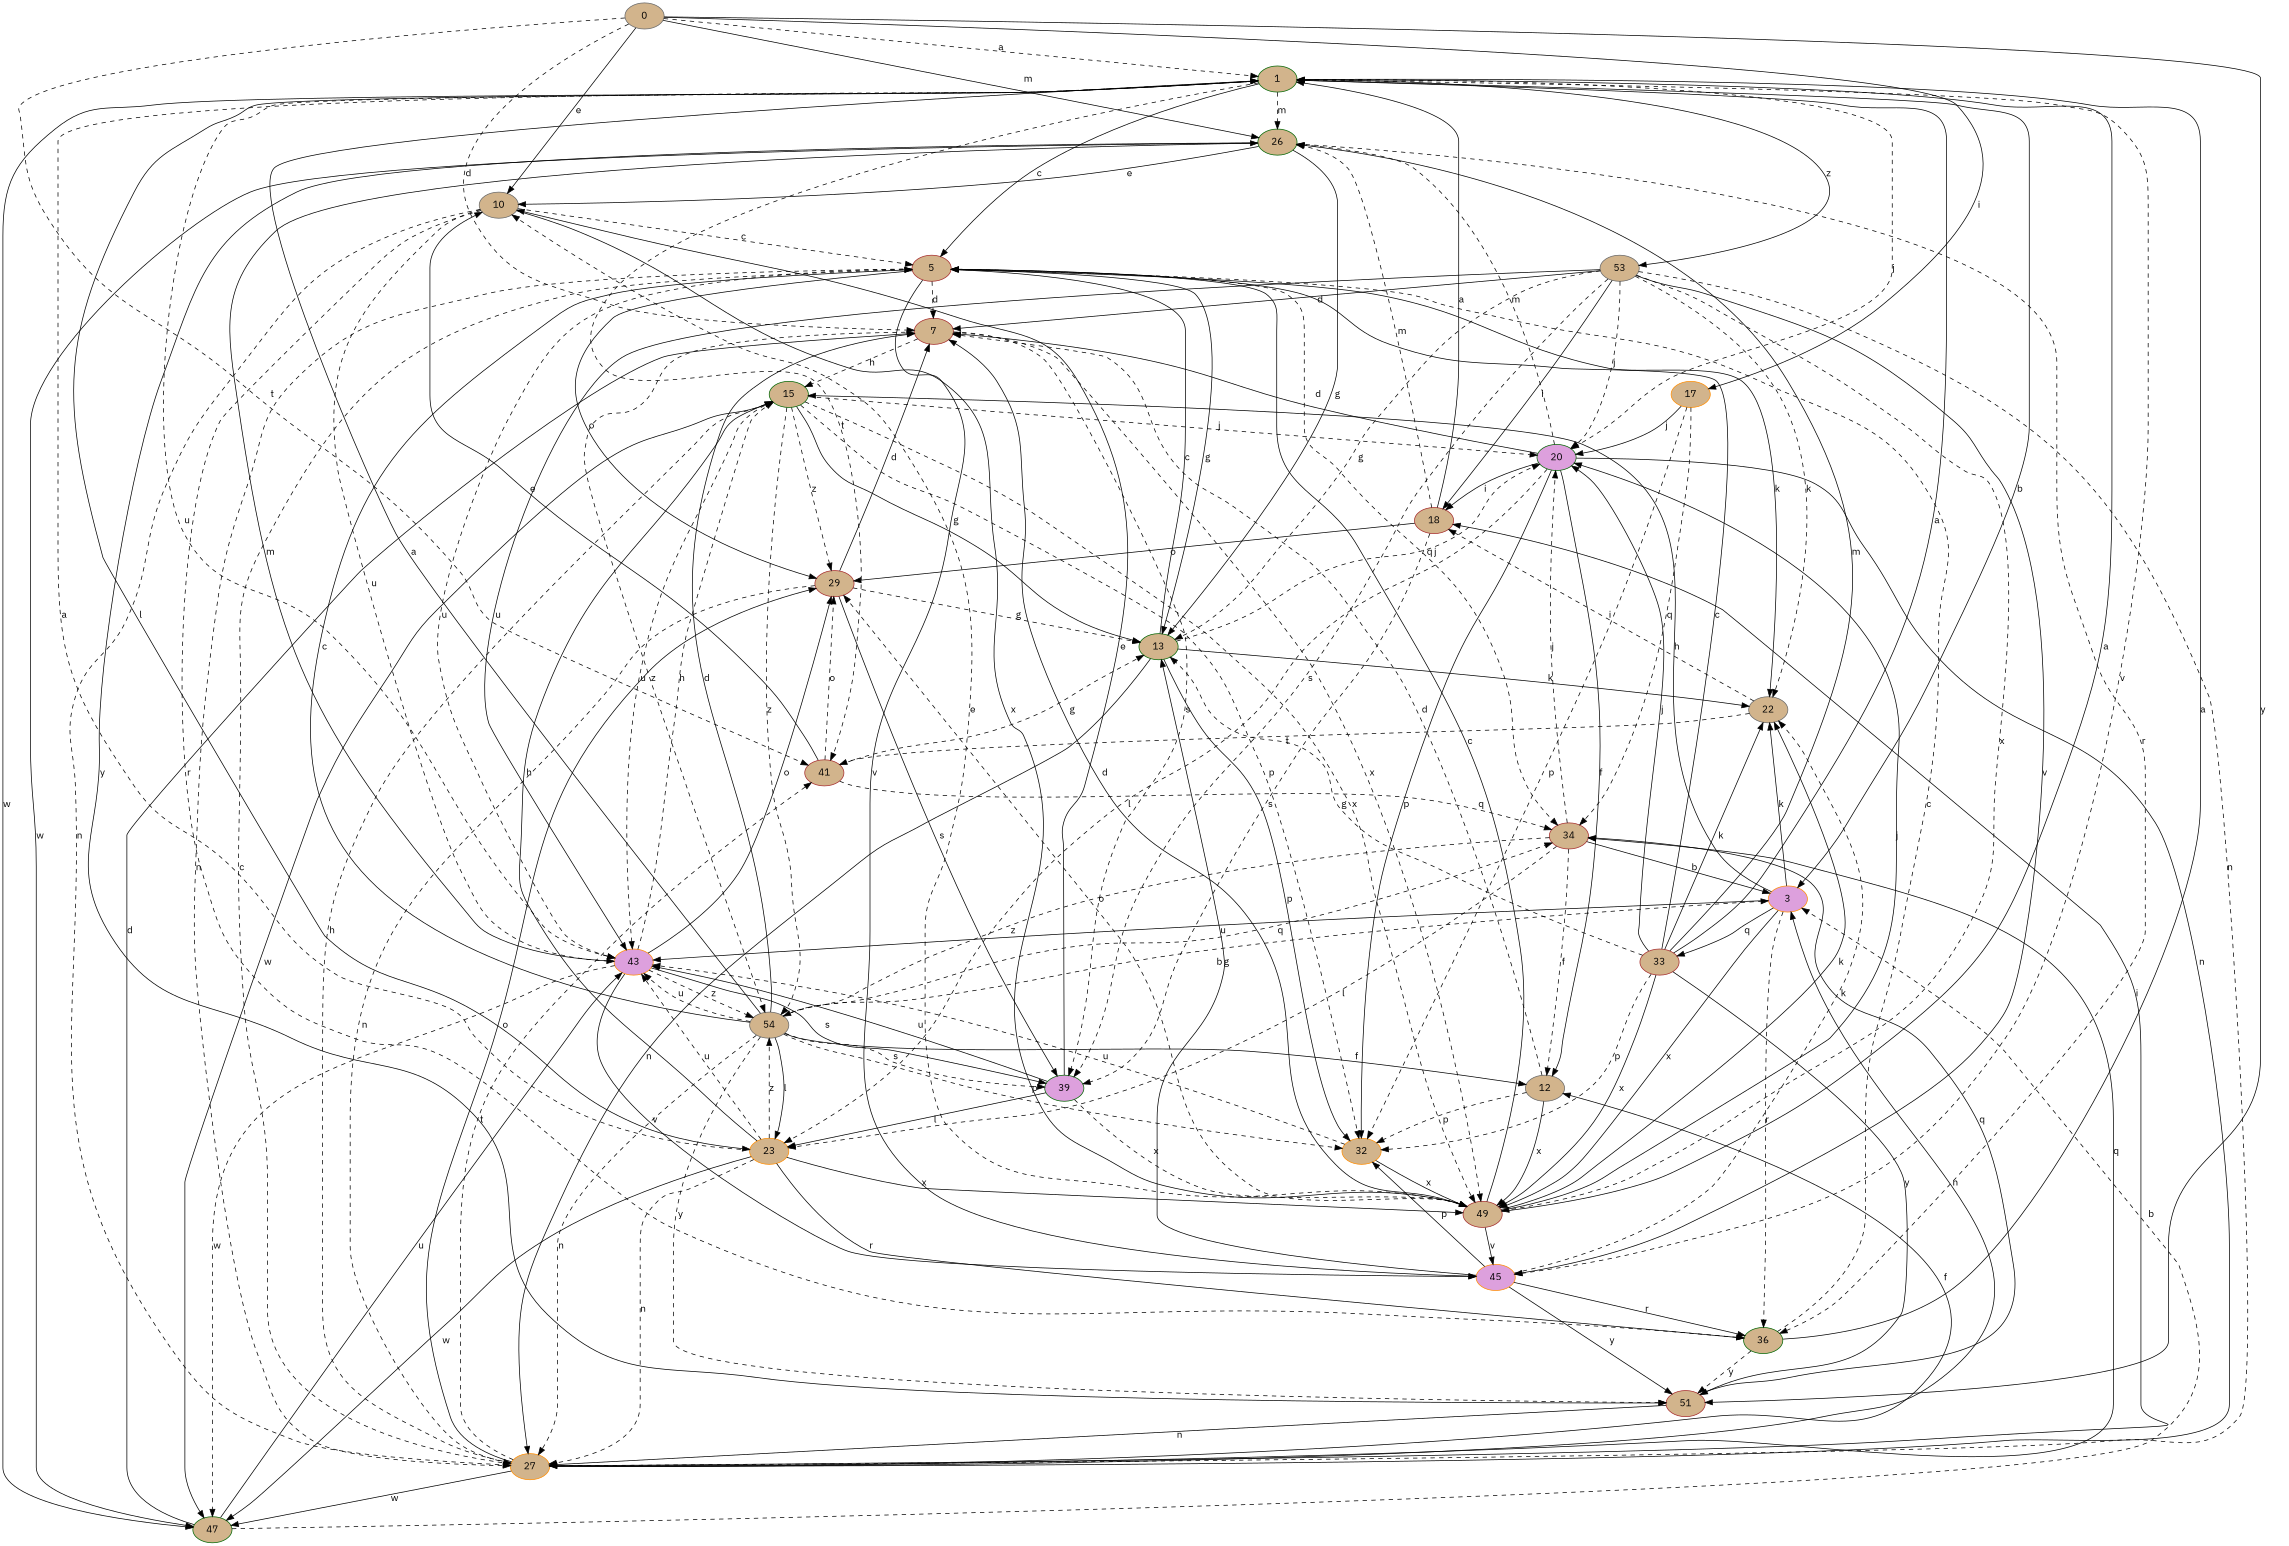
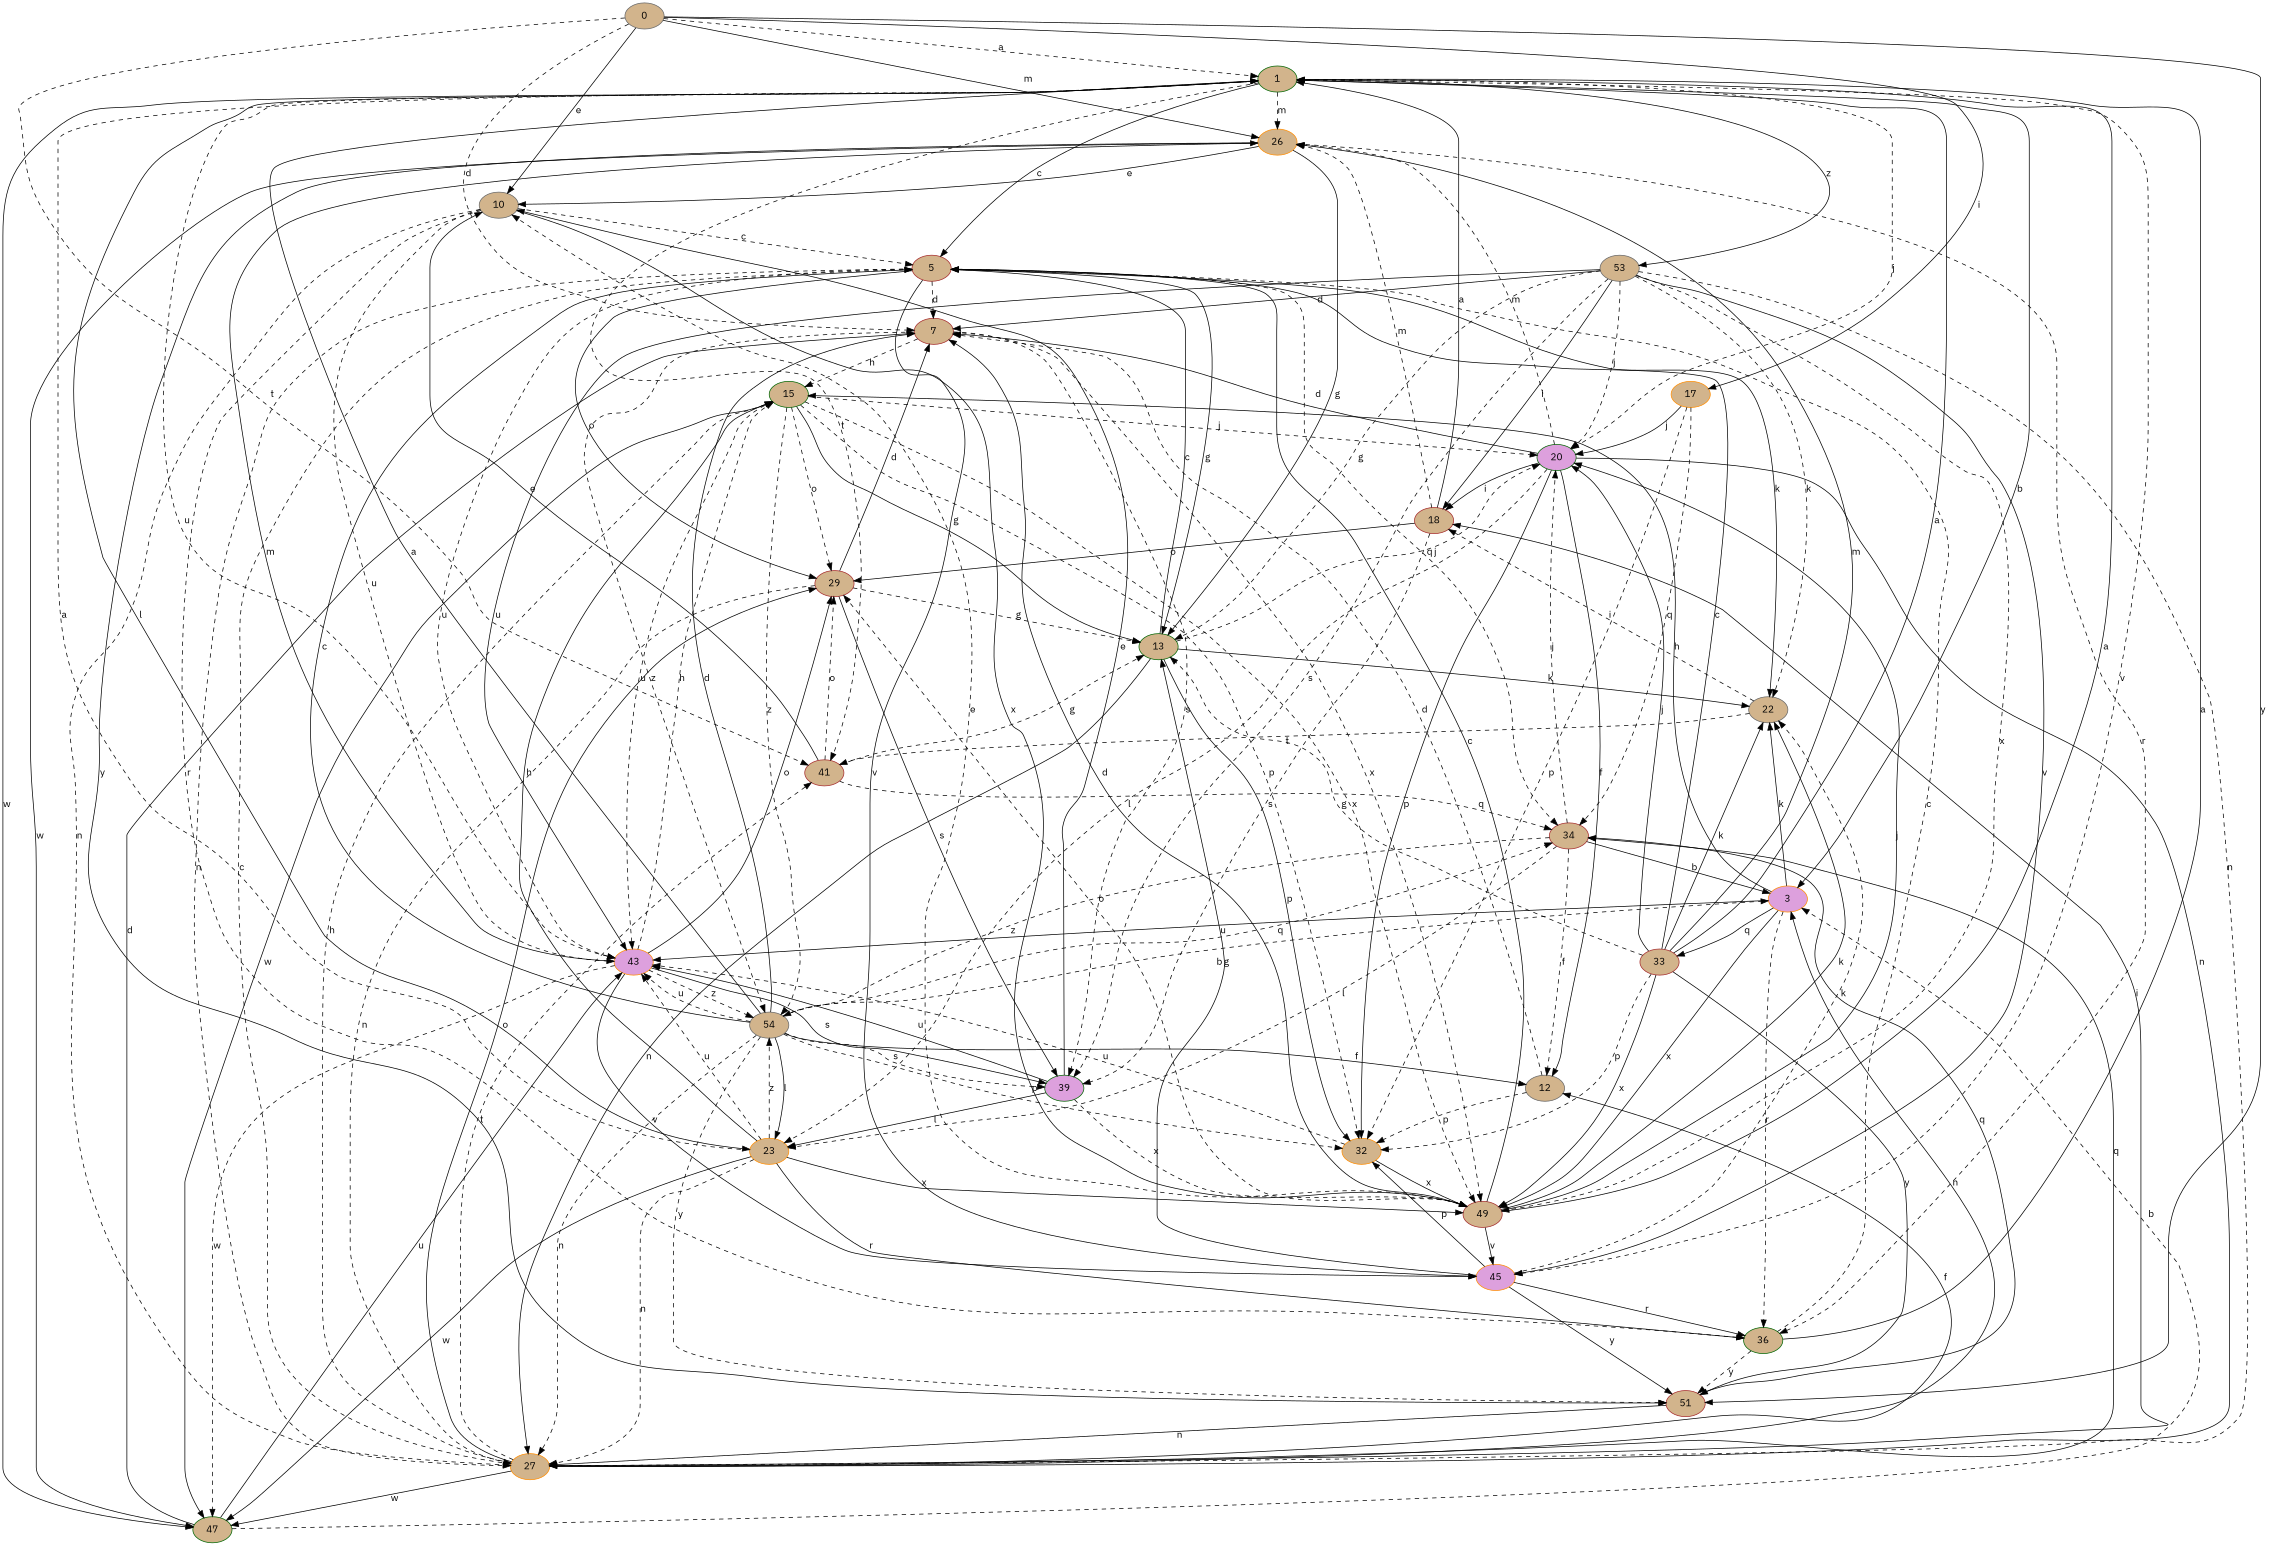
node "26": color darkgreen -> darkorange
edge "15" -> "29": label "z" -> "o"
edge "12" -> "49": removed, label "x"
